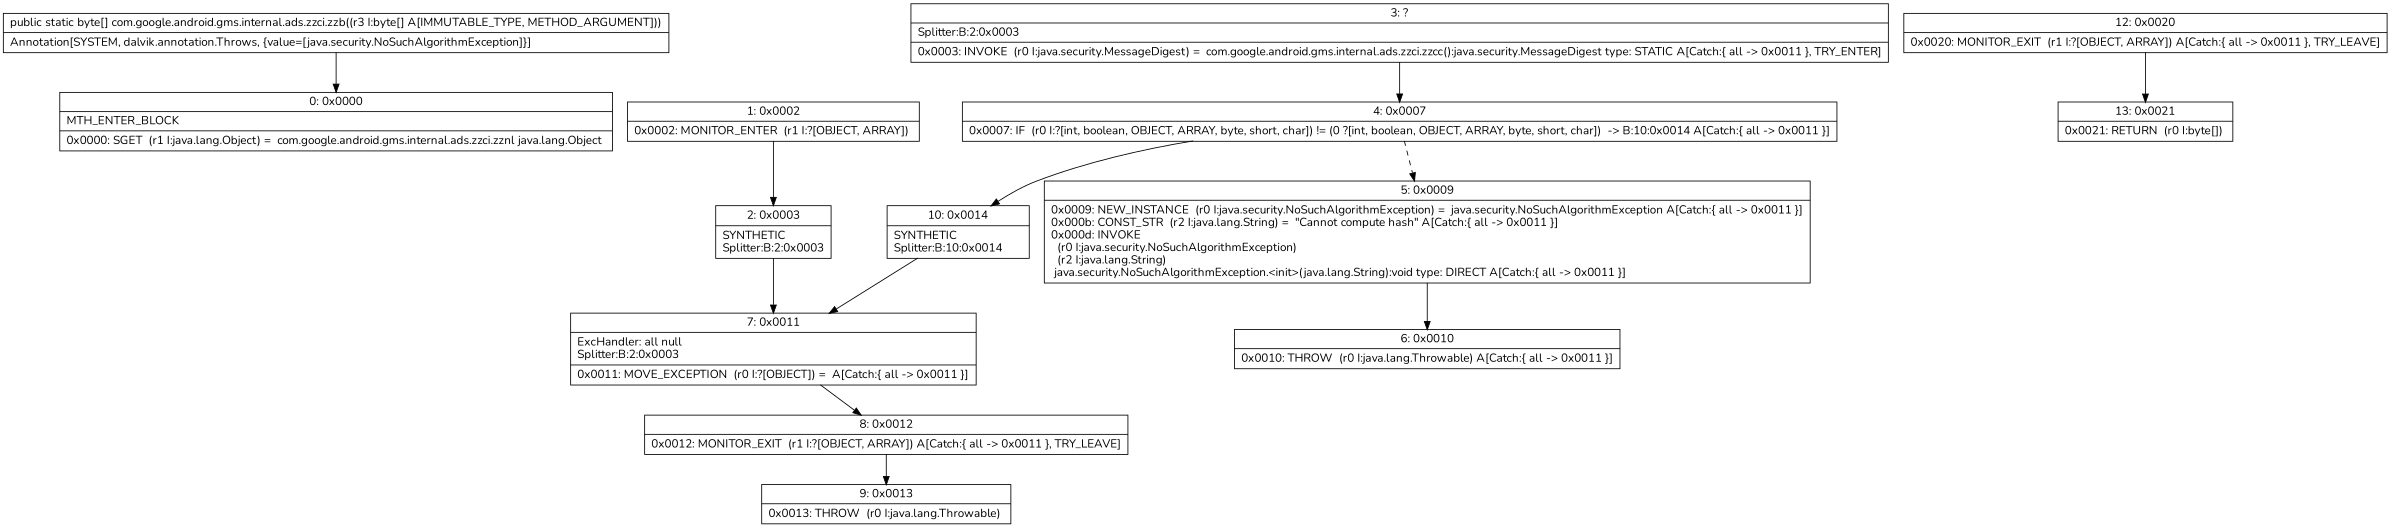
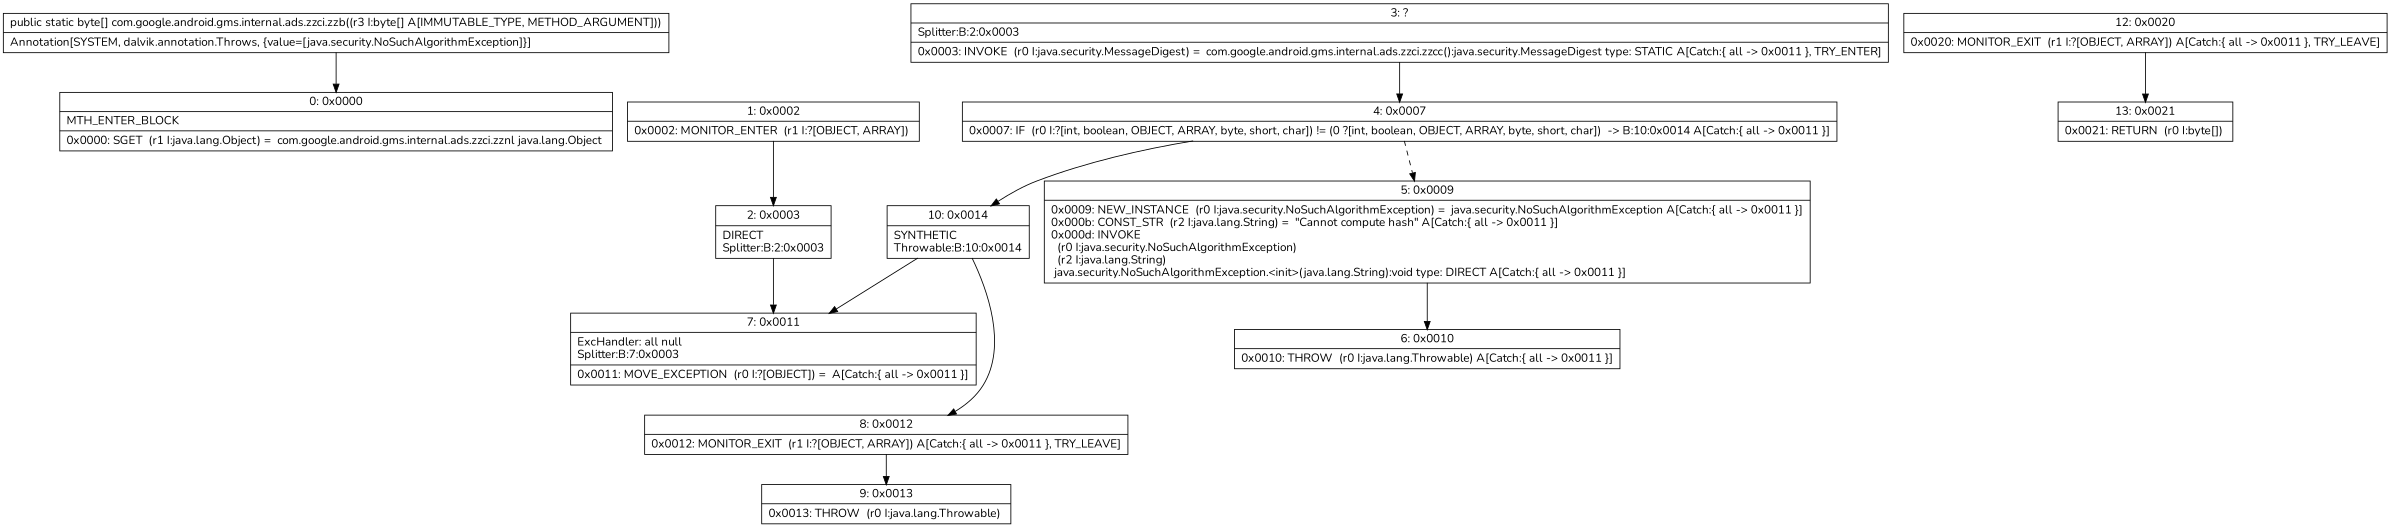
node "2: 0x0003": text "SYNTHETIC" -> "DIRECT"
node "10: 0x0014": text "Splitter:B:10:0x0014" -> "Throwable:B:10:0x0014"
node "7: 0x0011": text "Splitter:B:2:0x0003" -> "Splitter:B:7:0x0003"
edge "7: 0x0011" -> "8: 0x0012": now "10: 0x0014" -> "8: 0x0012"
